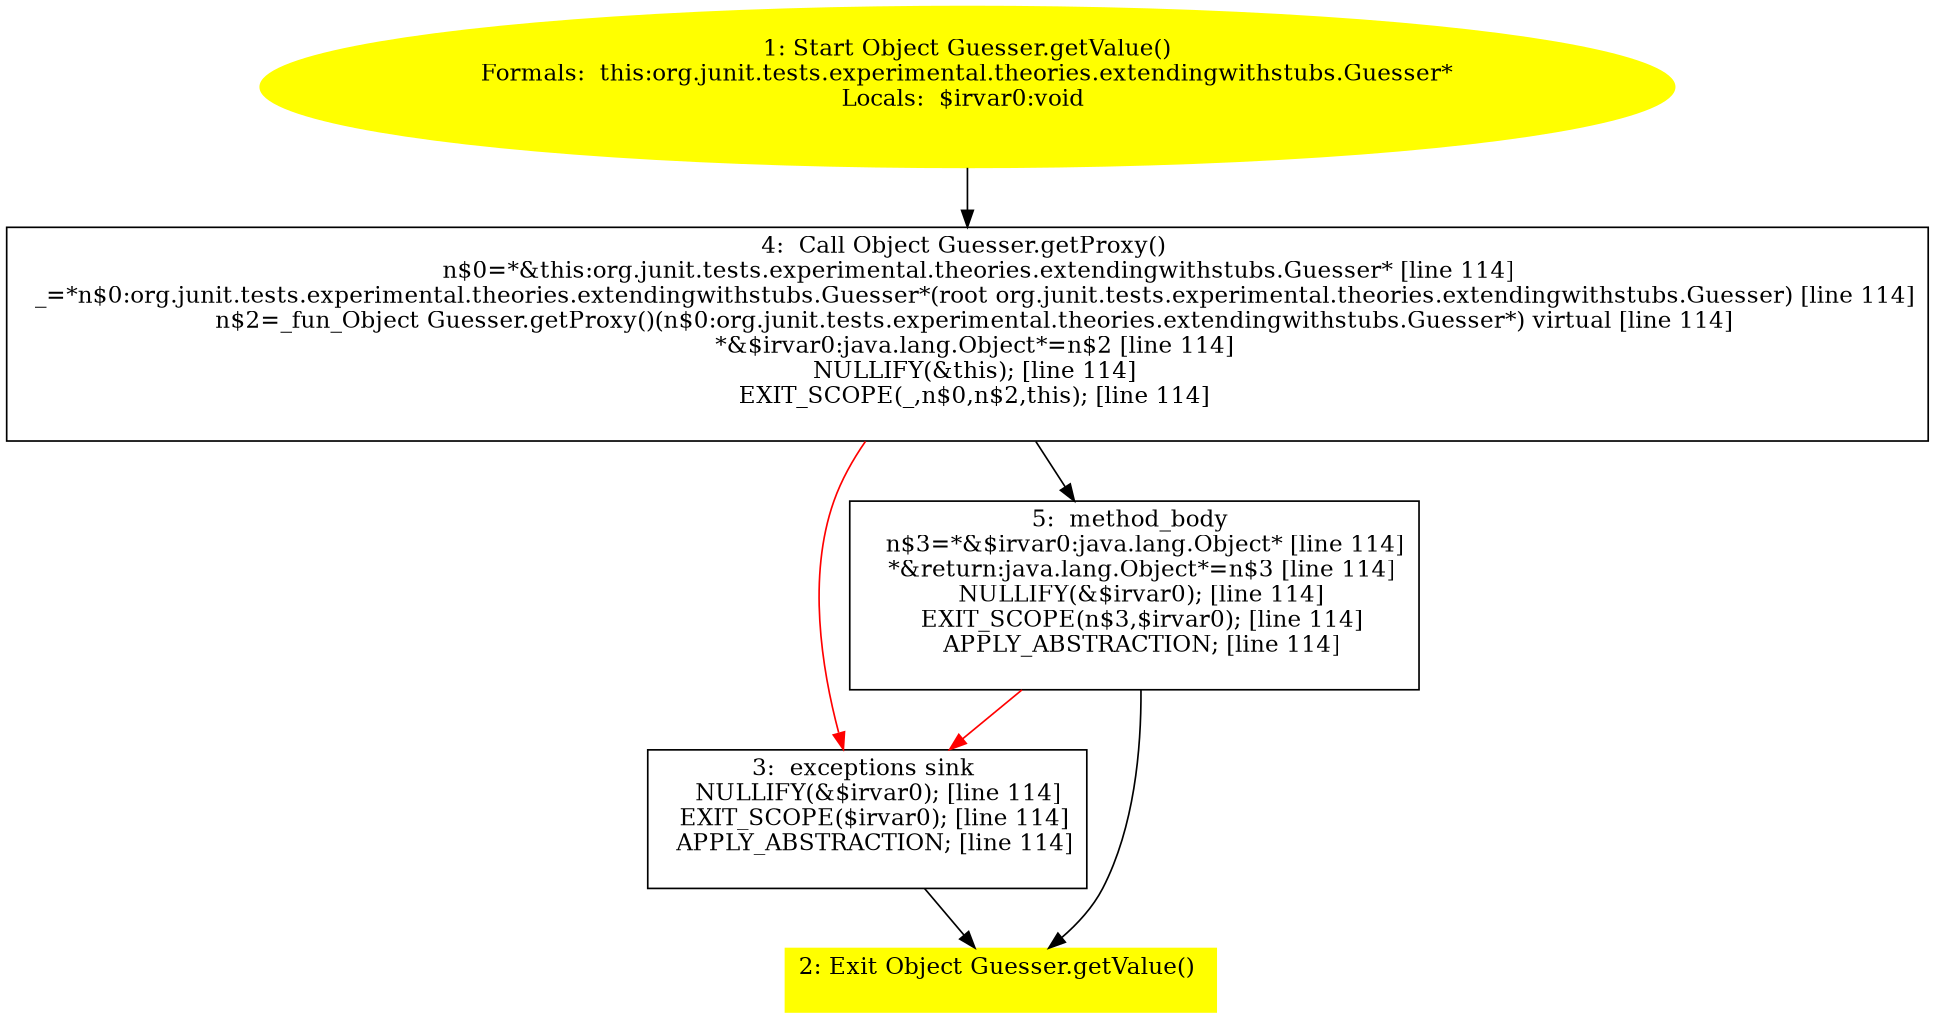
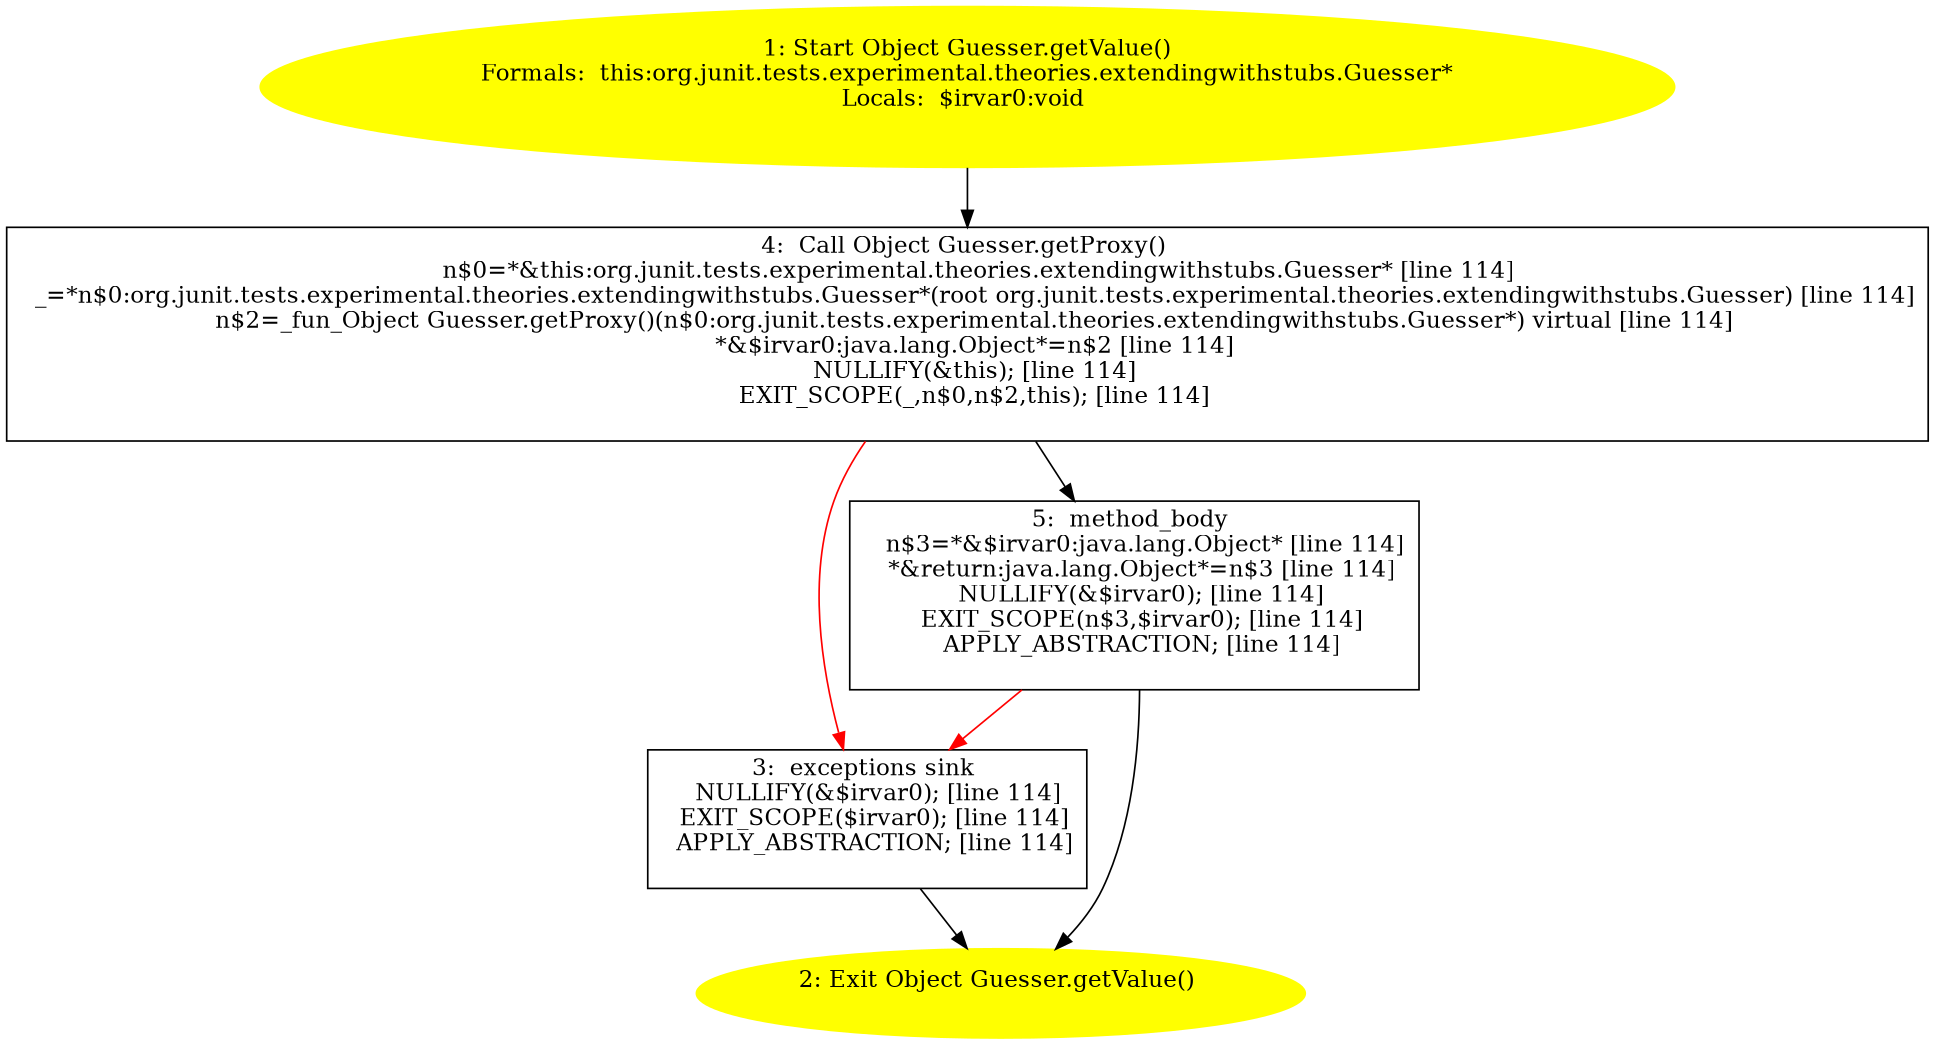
node "2: Exit Object Guesser.getValue()": shape box -> ellipse
